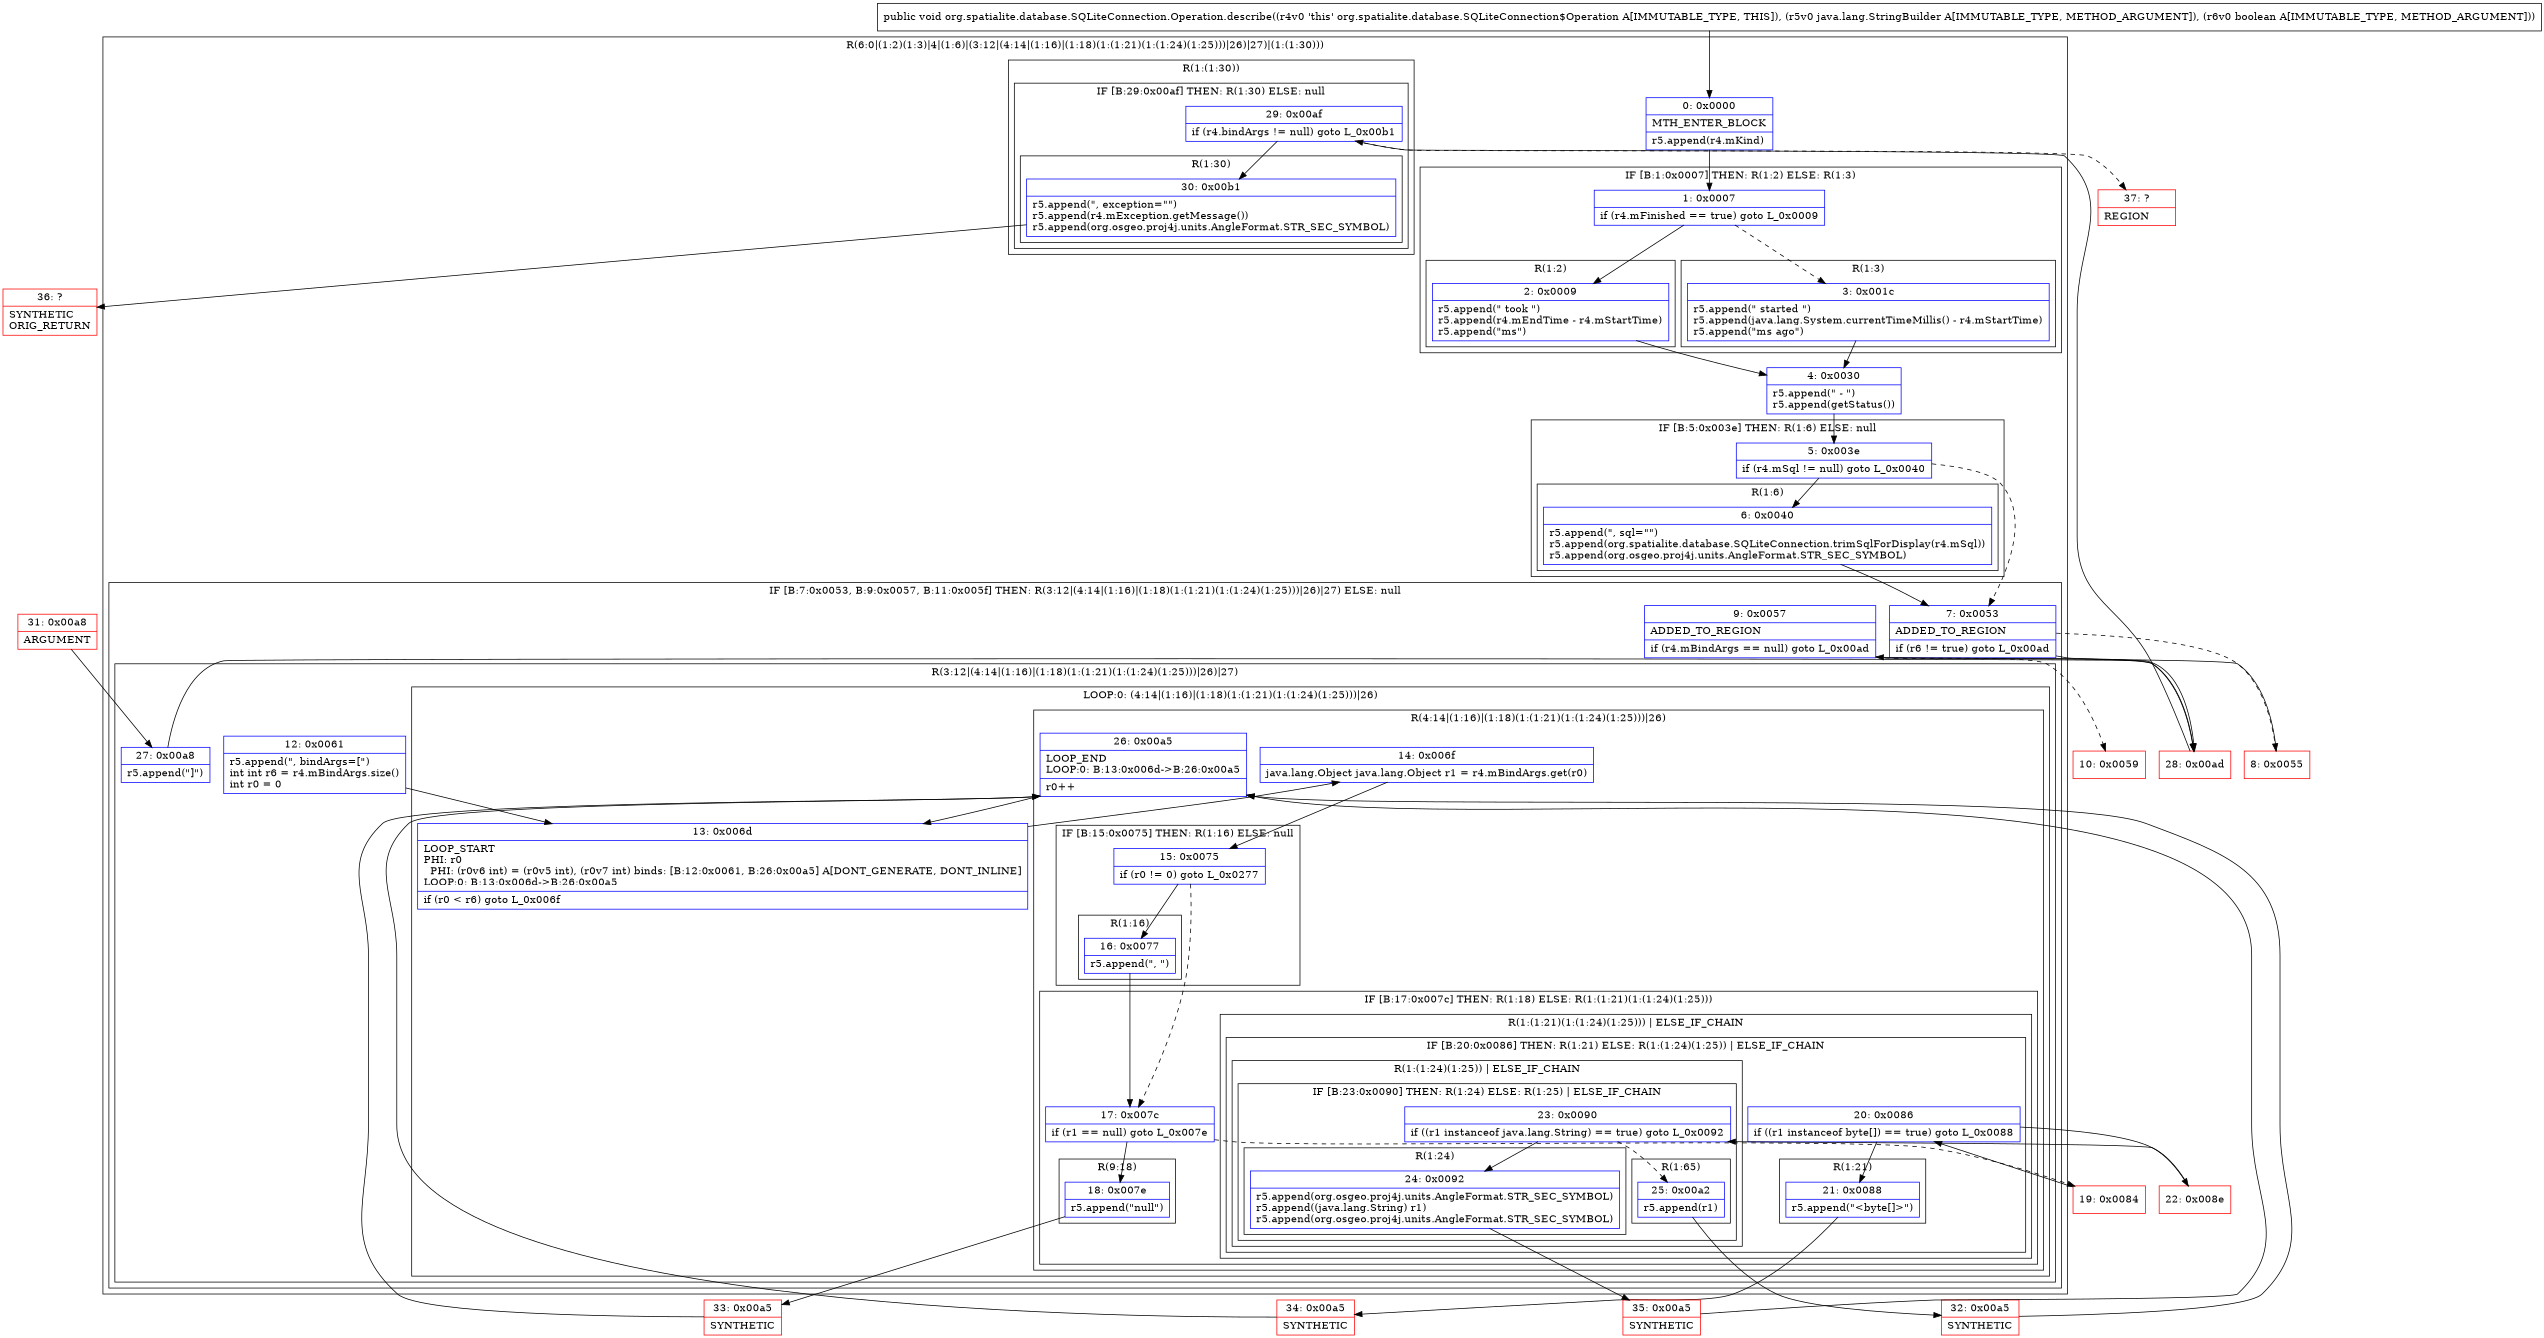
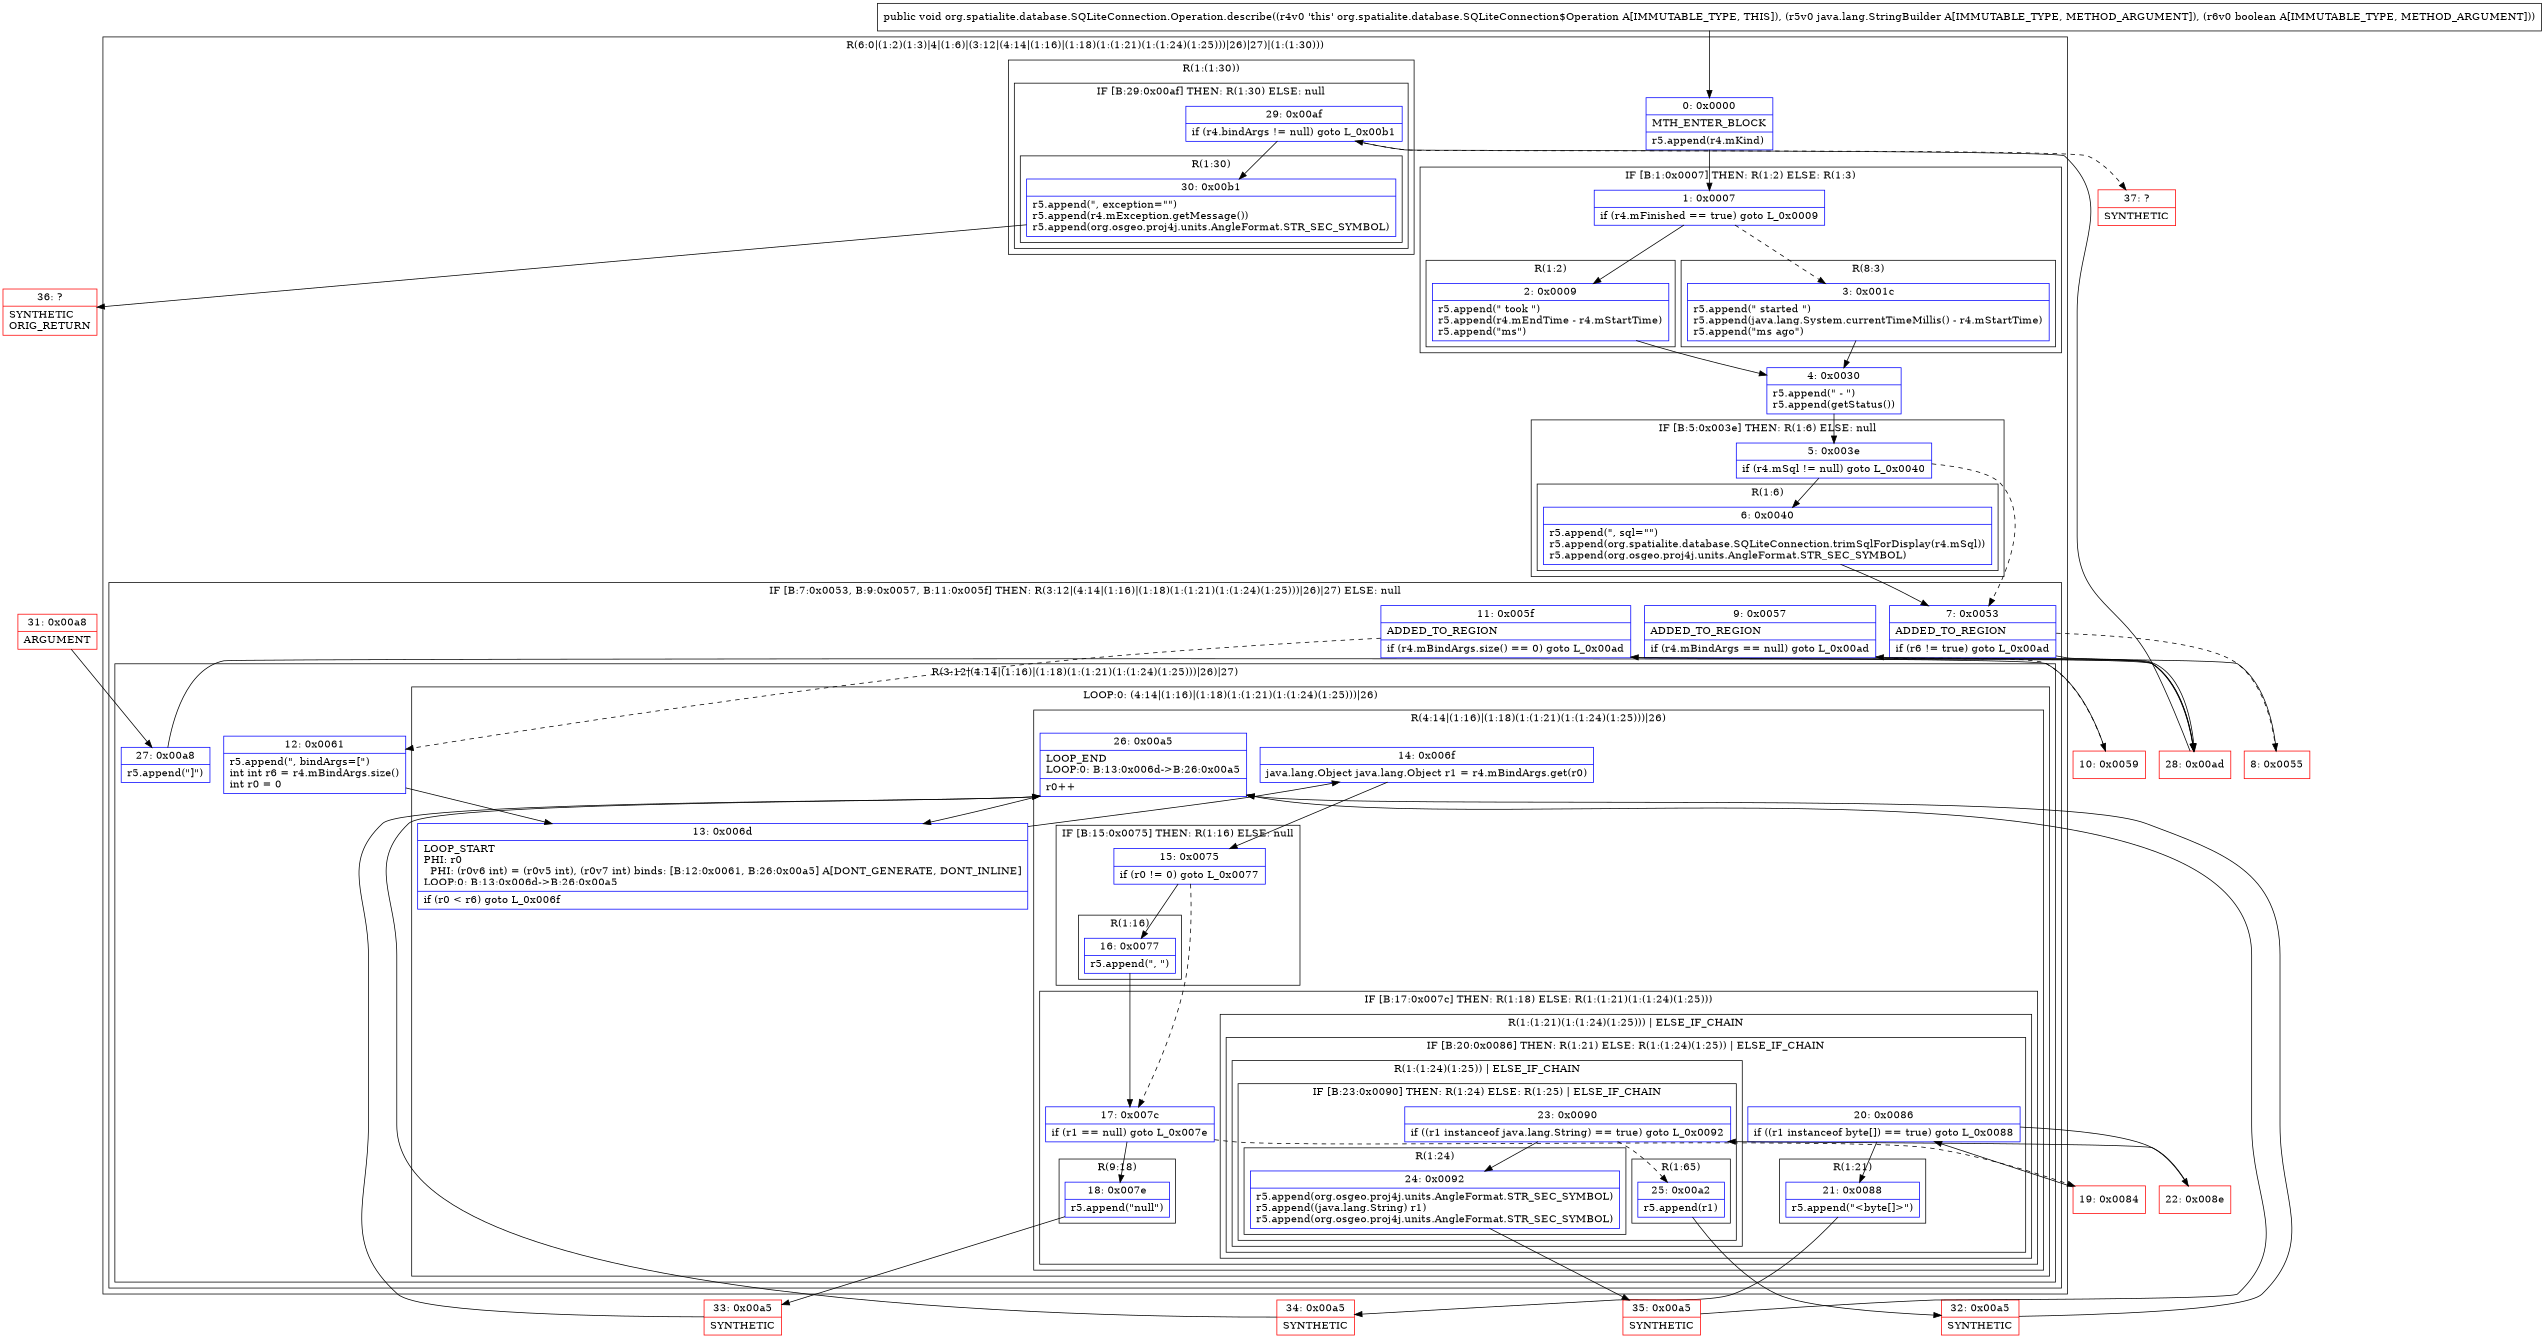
node "37: ?": text "REGION" -> "SYNTHETIC"
cluster "R(1:3)": label "R(1:3)" -> "R(8:3)"
node "11: 0x005f": added
node "15: 0x0075": text "if (r0 != 0) goto L_0x0277" -> "if (r0 != 0) goto L_0x0077"
